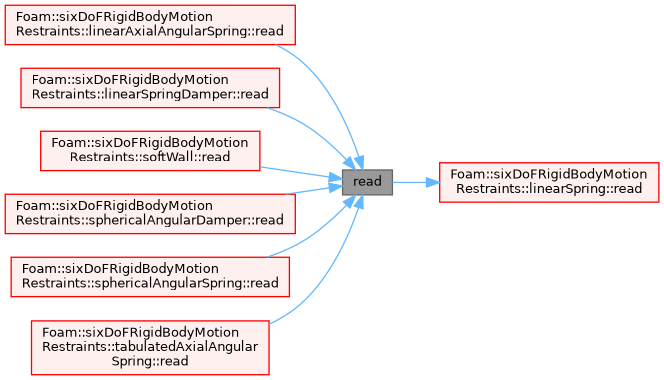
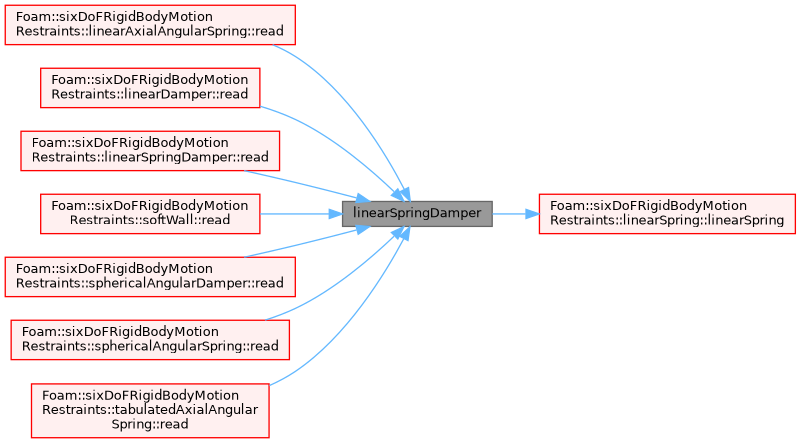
node "Foam::sixDoFRigidBodyMotion Restraints::linearDamper::read": added
node "read": label "read" -> "linearSpringDamper"
node "Foam::sixDoFRigidBodyMotion Restraints::linearSpring::read": label "Foam::sixDoFRigidBodyMotion Restraints::linearSpring::read" -> "Foam::sixDoFRigidBodyMotion Restraints::linearSpring::linearSpring"
